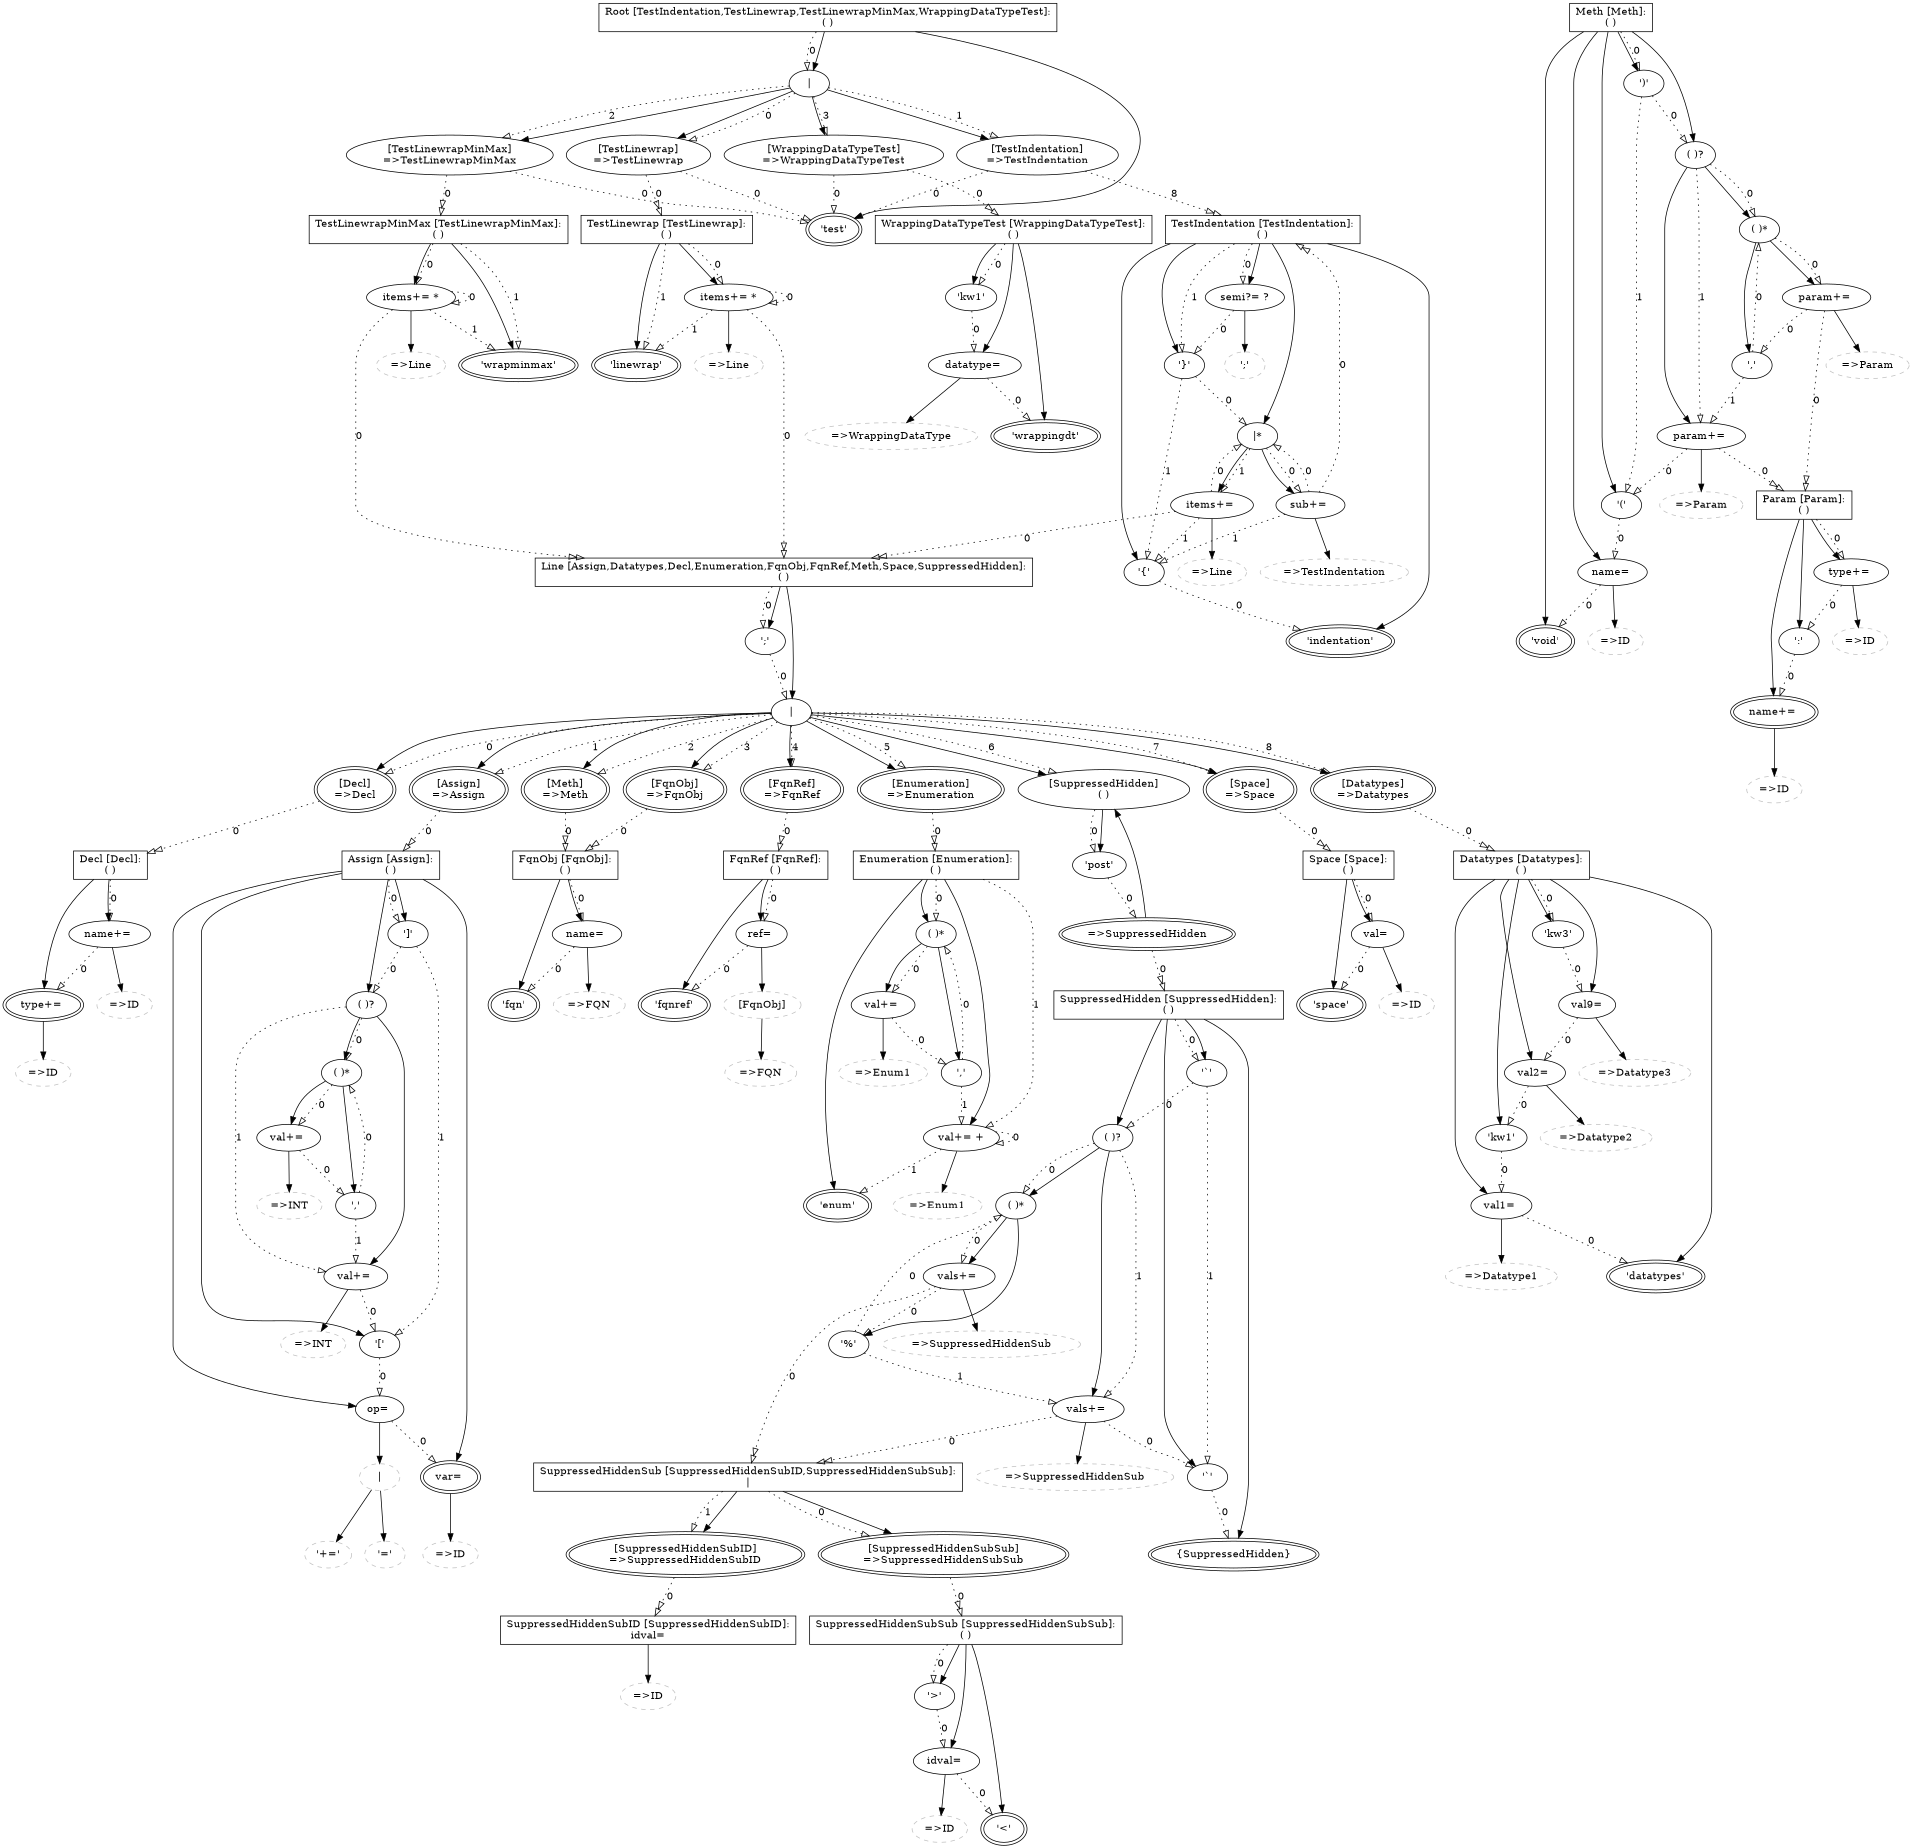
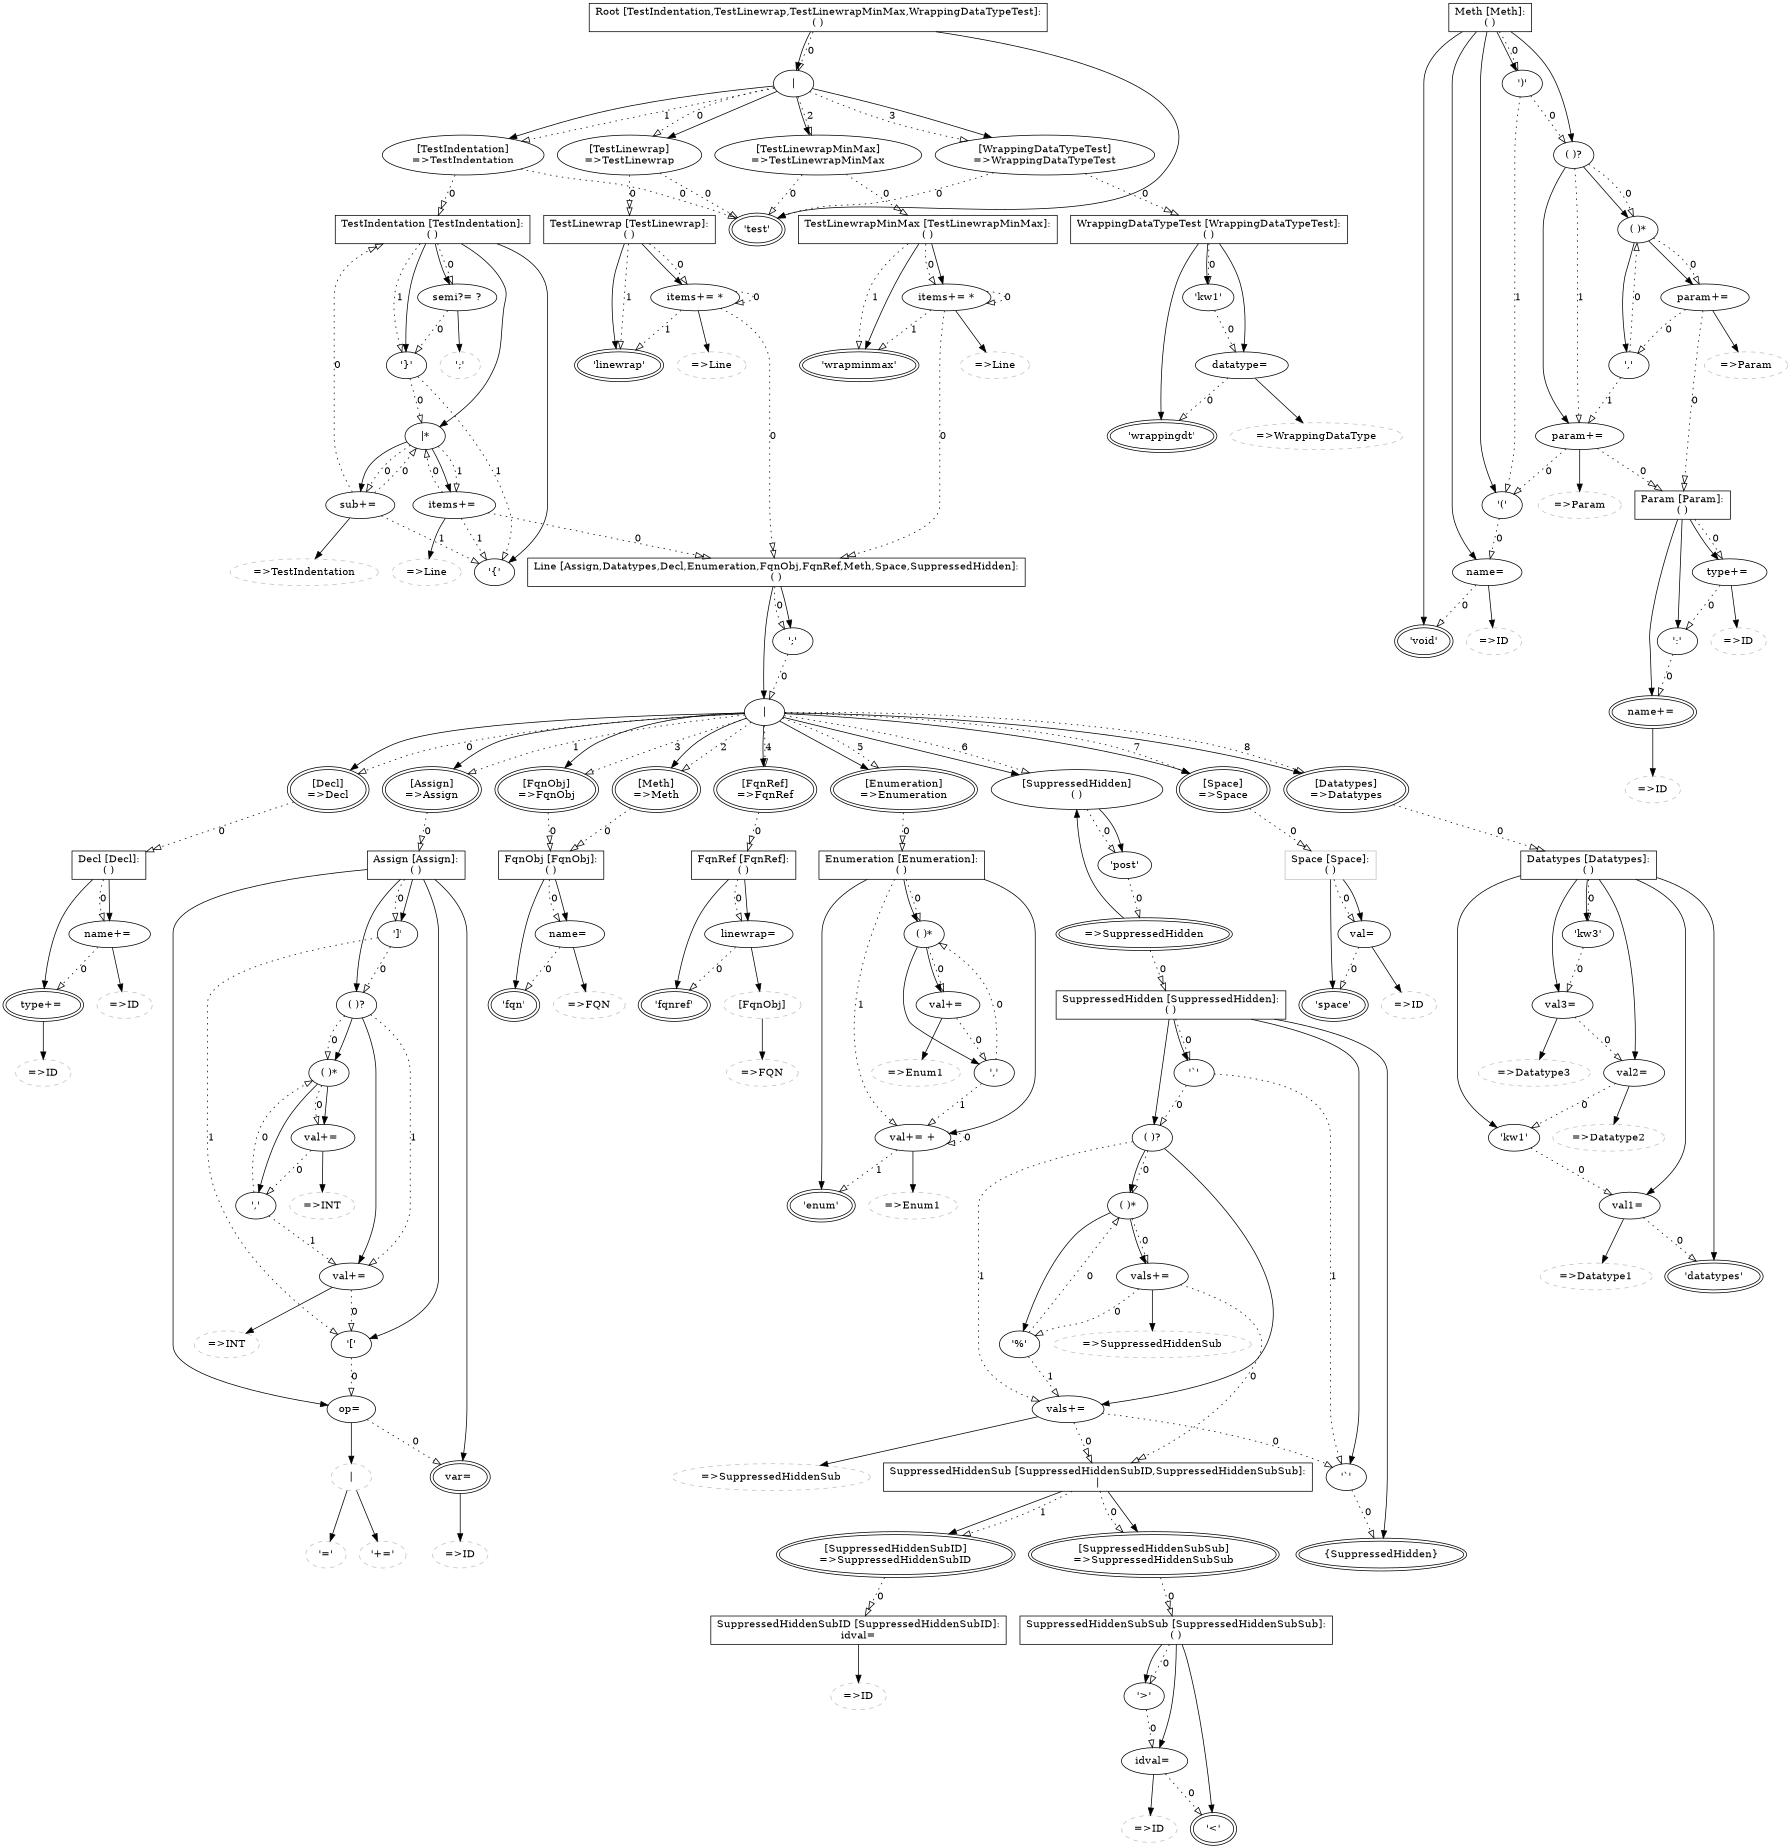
edge "[TestIndentation] =>TestIndentation" -> "TestIndentation [TestIndentation]: ( )": label "8" -> "0"
node "'indentation'": removed
node "Space [Space]: ( )": color black -> grey
node "ref=": label "ref=" -> "linewrap="
node "val9=": label "val9=" -> "val3="
